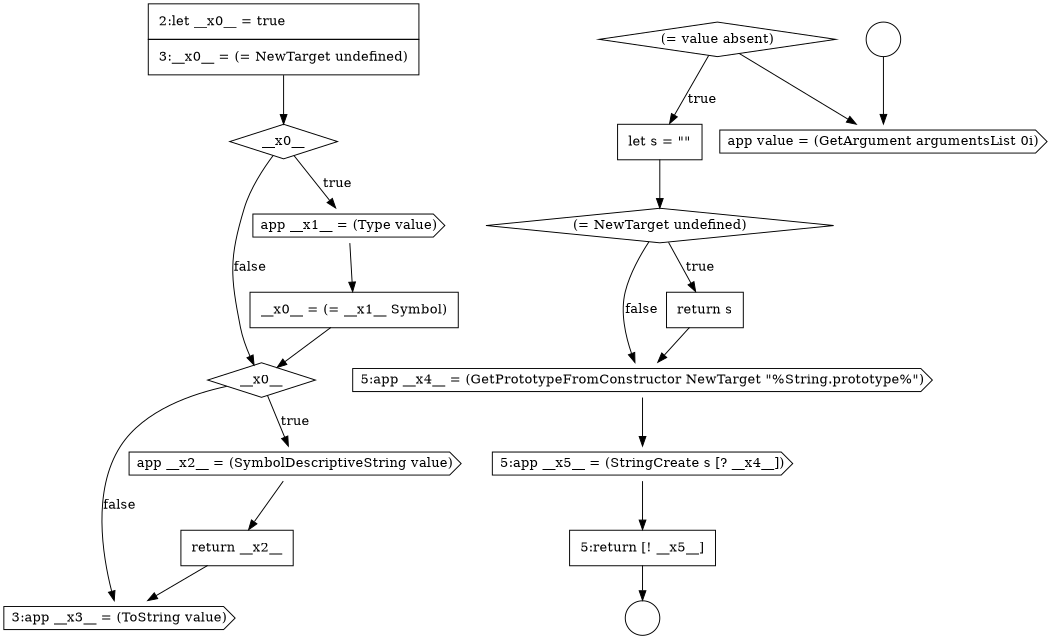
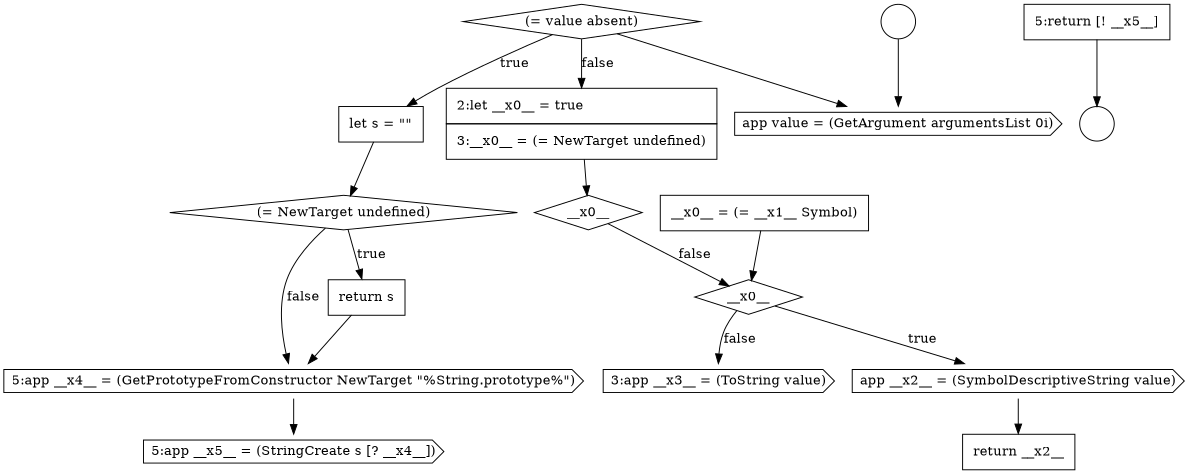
edge "(= value absent)" -> "2:let __x0__ = true": added, label "false"
node "app __x1__ = (Type value)": removed
edge "5:app __x5__ = (StringCreate s [? __x4__])" -> "5:return [! __x5__]": removed
edge "return __x2__" -> "3:app __x3__ = (ToString value)": removed
